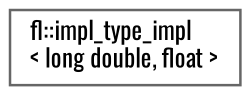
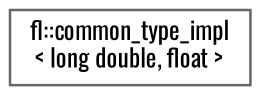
node "fl::impl_type_impl < long double, float >": label "fl::impl_type_impl < long double, float >" -> "fl::common_type_impl < long double, float >"
